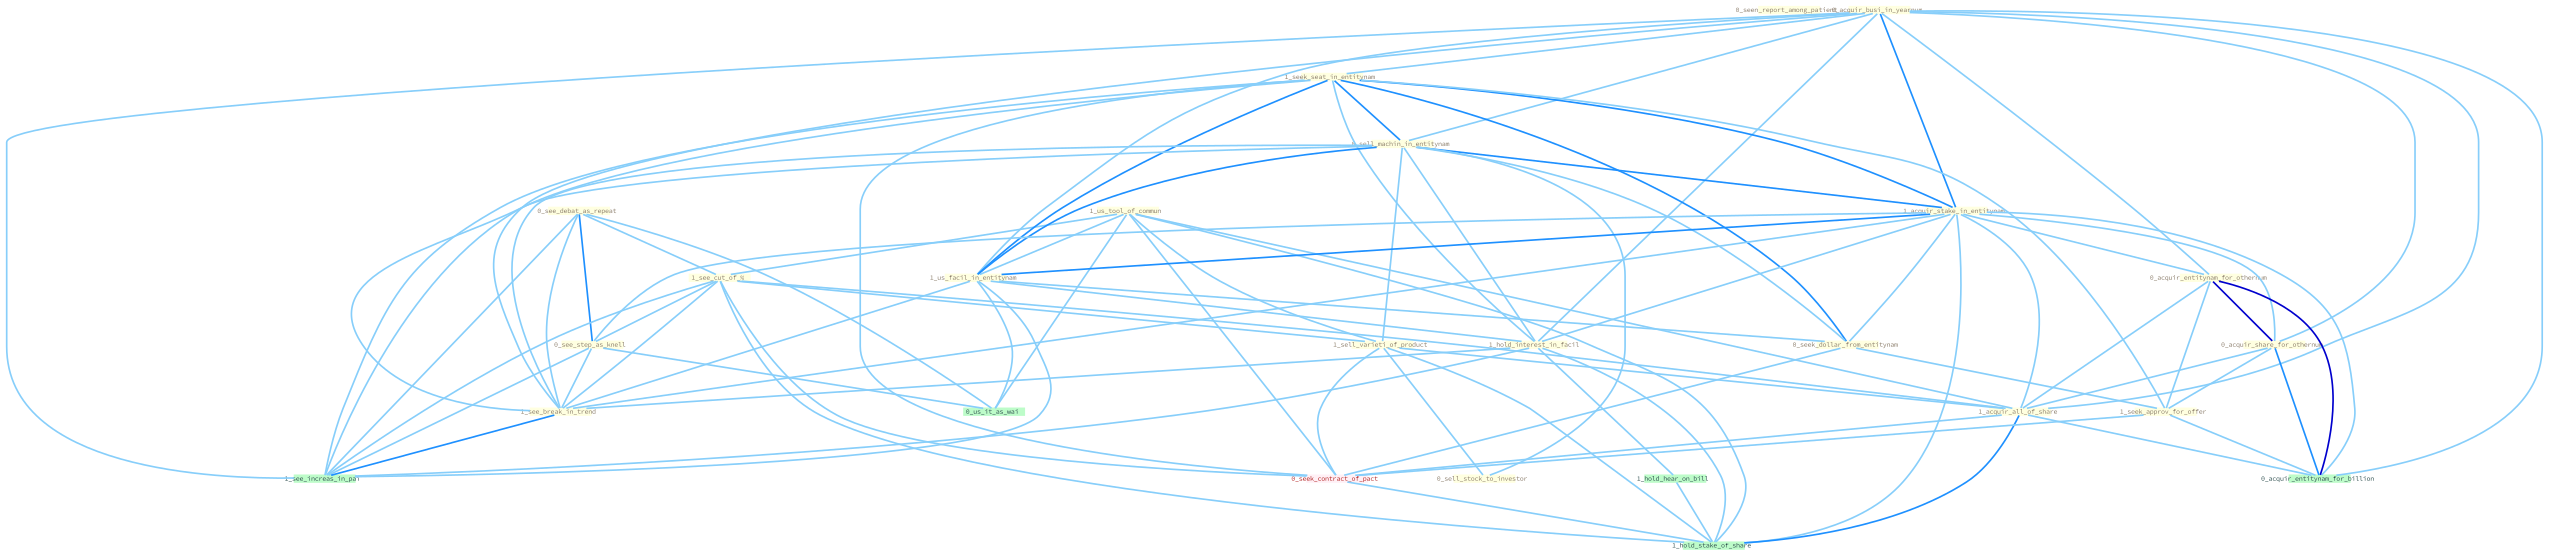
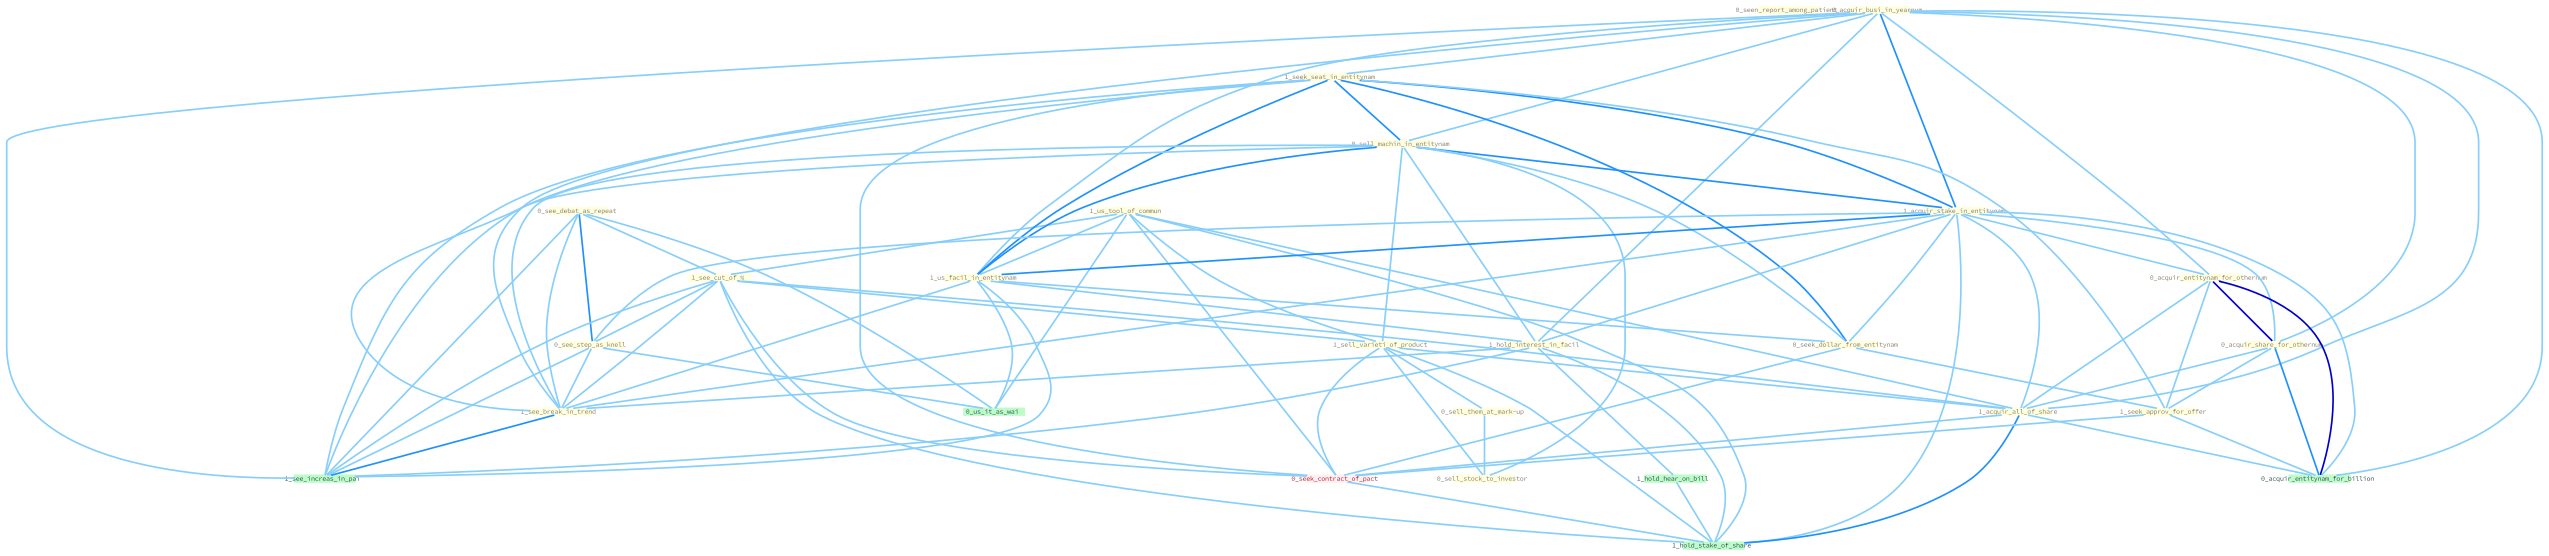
edge "1_seek_seat_in_entitynam" -- "1_hold_interest_in_facil": removed
node "0_sell_them_at_mark-up": added
